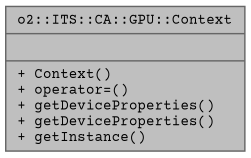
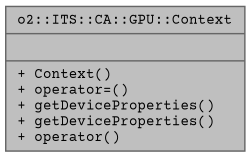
node "o2::ITS::CA::GPU::Context": text "+ getInstance()" -> "+ operator()"
